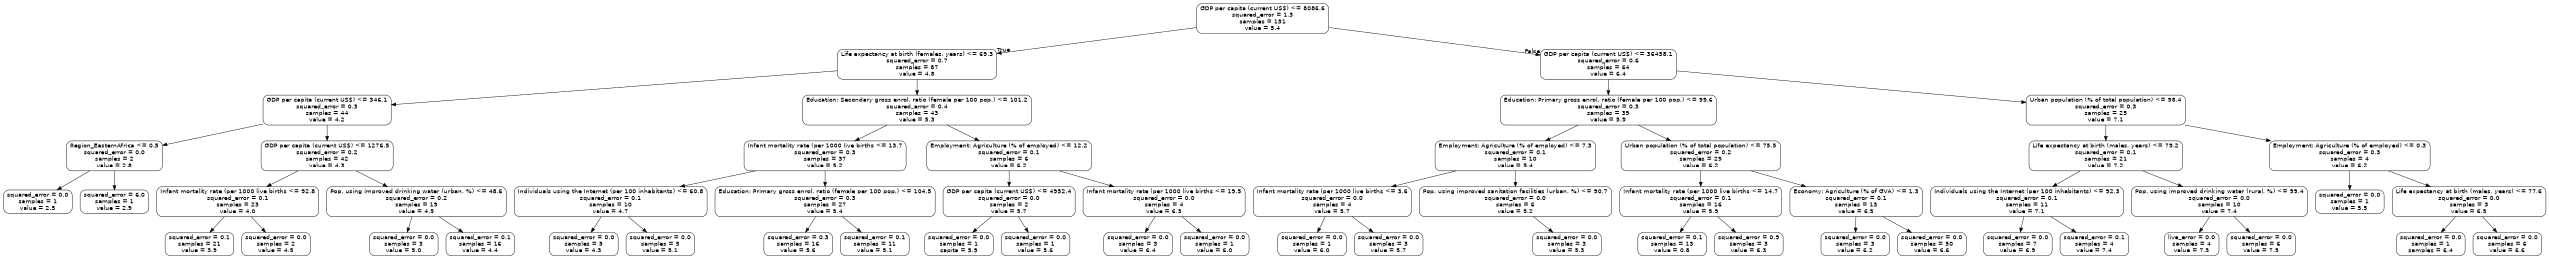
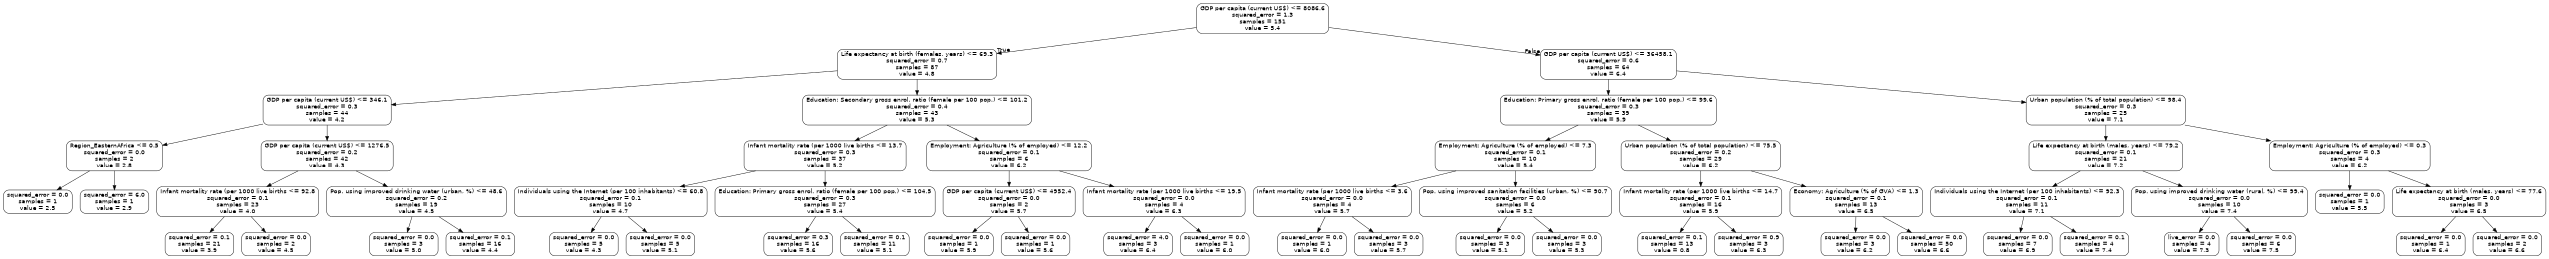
node "squared_error = 0.0 samples = 1 capita = 5.9": label "squared_error = 0.0 samples = 1 capita = 5.9" -> "squared_error = 0.0 samples = 1 value = 5.9"
node "squared_error = 0.0 samples = 3 value = 6.4": label "squared_error = 0.0 samples = 3 value = 6.4" -> "squared_error = 4.0 samples = 3 value = 6.4"
node "squared_error = 0.0 samples = 3 value = 5.1": added
node "squared_error = 0.0 samples = 1 samples = 6.4": label "squared_error = 0.0 samples = 1 samples = 6.4" -> "squared_error = 0.0 samples = 1 value = 6.4"
node "squared_error = 0.0 samples = 6 value = 6.6": label "squared_error = 0.0 samples = 6 value = 6.6" -> "squared_error = 0.0 samples = 2 value = 6.6"
